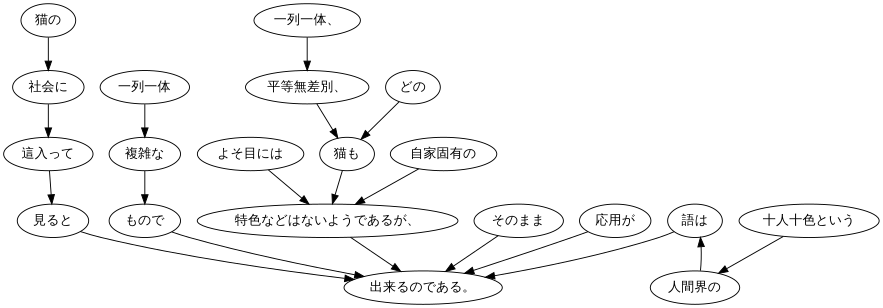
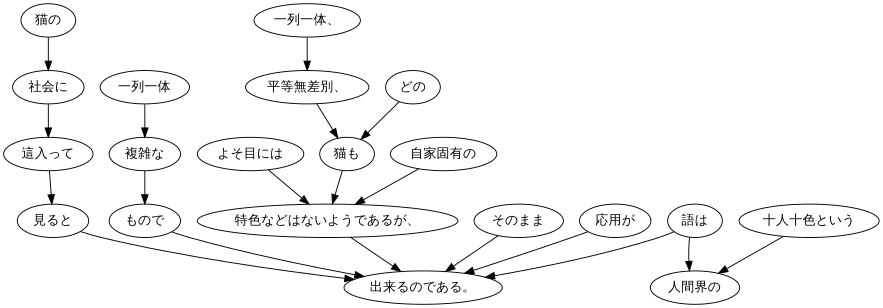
edge "人間界の" -> "語は": reversed
